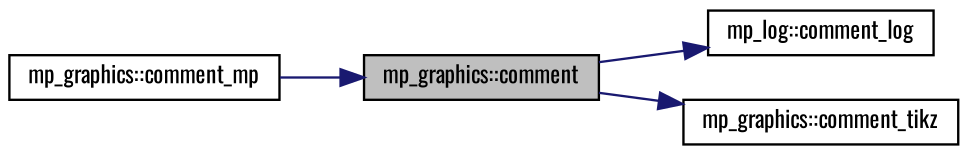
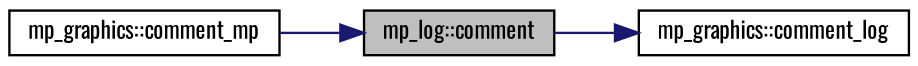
node "mp_log::comment_log": label "mp_log::comment_log" -> "mp_graphics::comment_log"
node "mp_graphics::comment": label "mp_graphics::comment" -> "mp_log::comment"
node "mp_graphics::comment_tikz": removed
